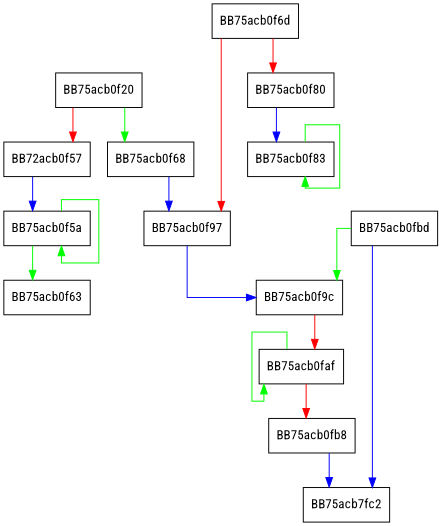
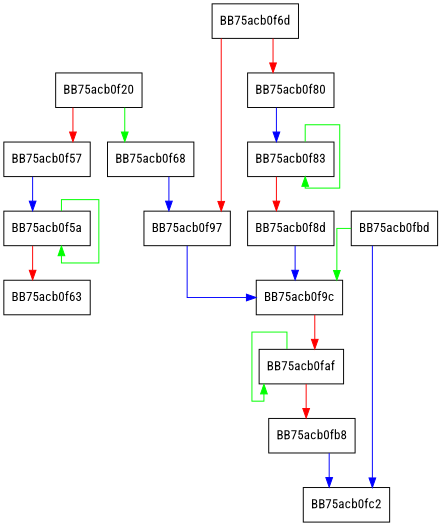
node "BB72acb0f57": label "BB72acb0f57" -> "BB75acb0f57"
node "BB75acb0f8d": added
edge "BB75acb0f5a" -> "BB75acb0f63": color green -> red
node "BB75acb7fc2": label "BB75acb7fc2" -> "BB75acb0fc2"
